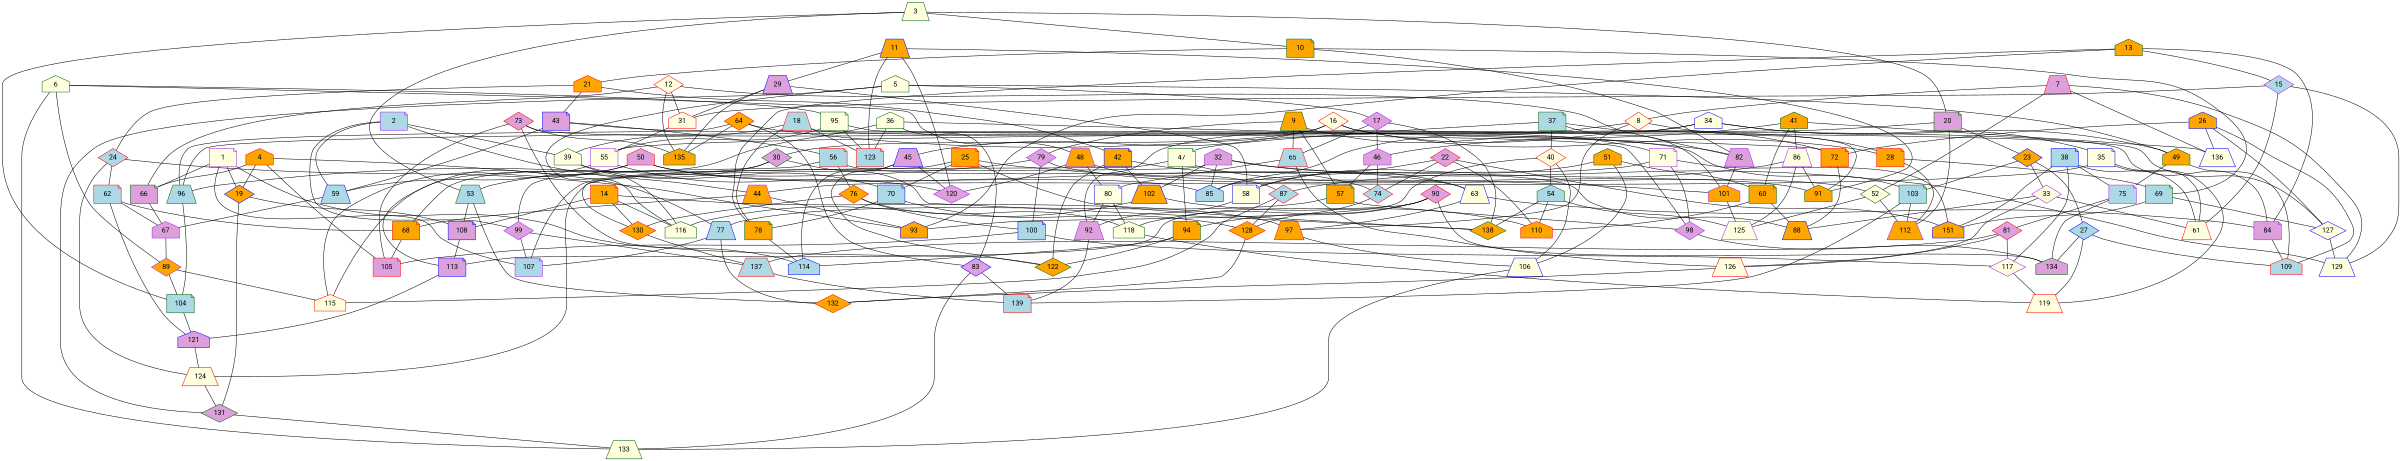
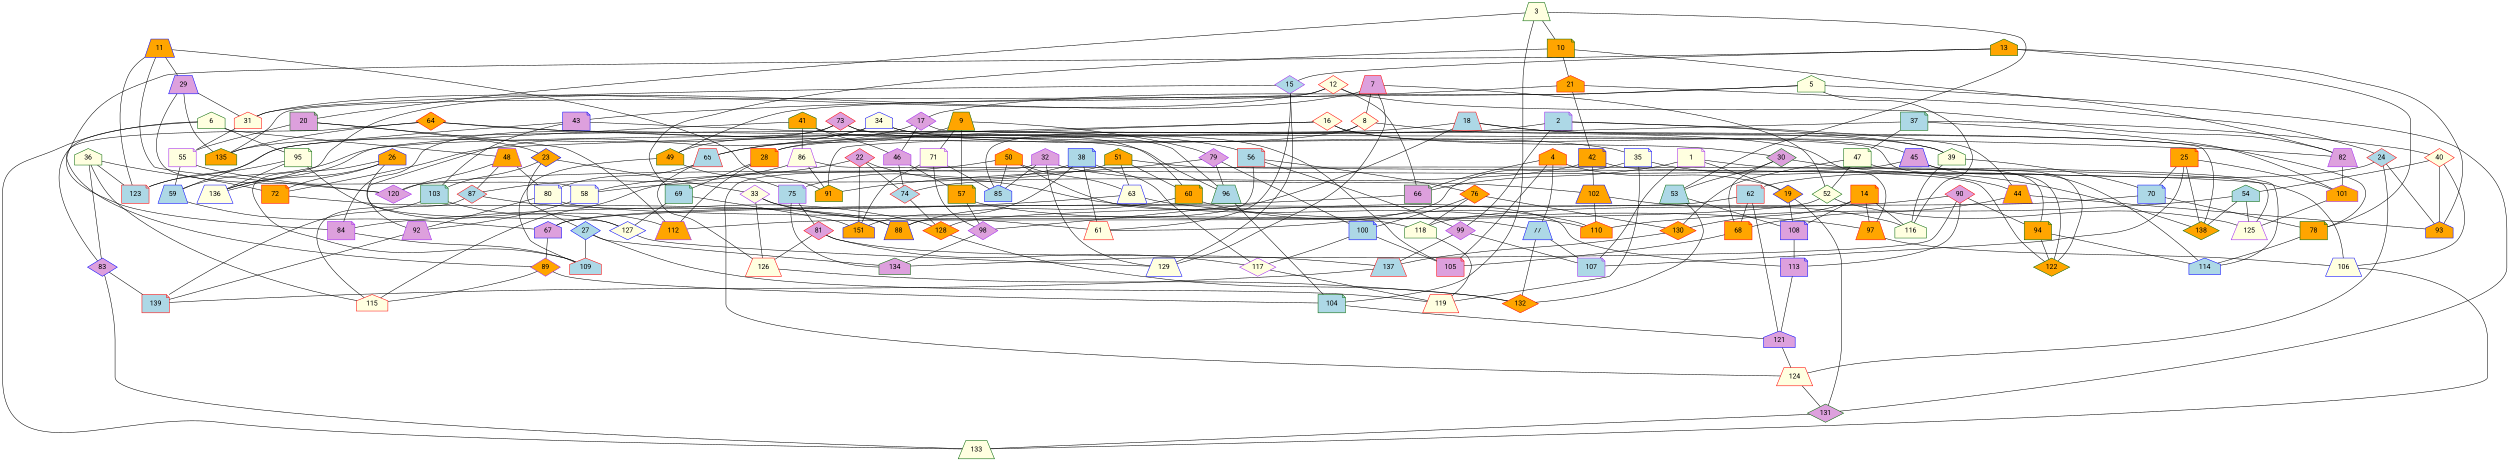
edge "95" -- "55": now "95" -- "136"
node "50": fillcolor plum -> orange
edge "32" -- "63": now "51" -- "63"
node "67": color purple -> blue
